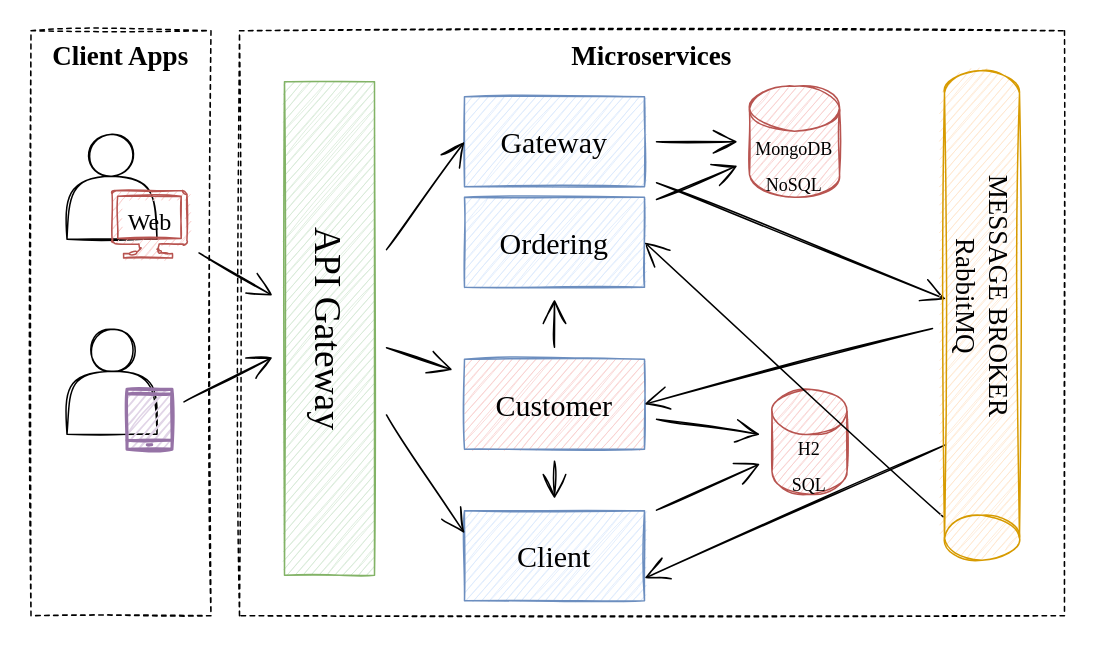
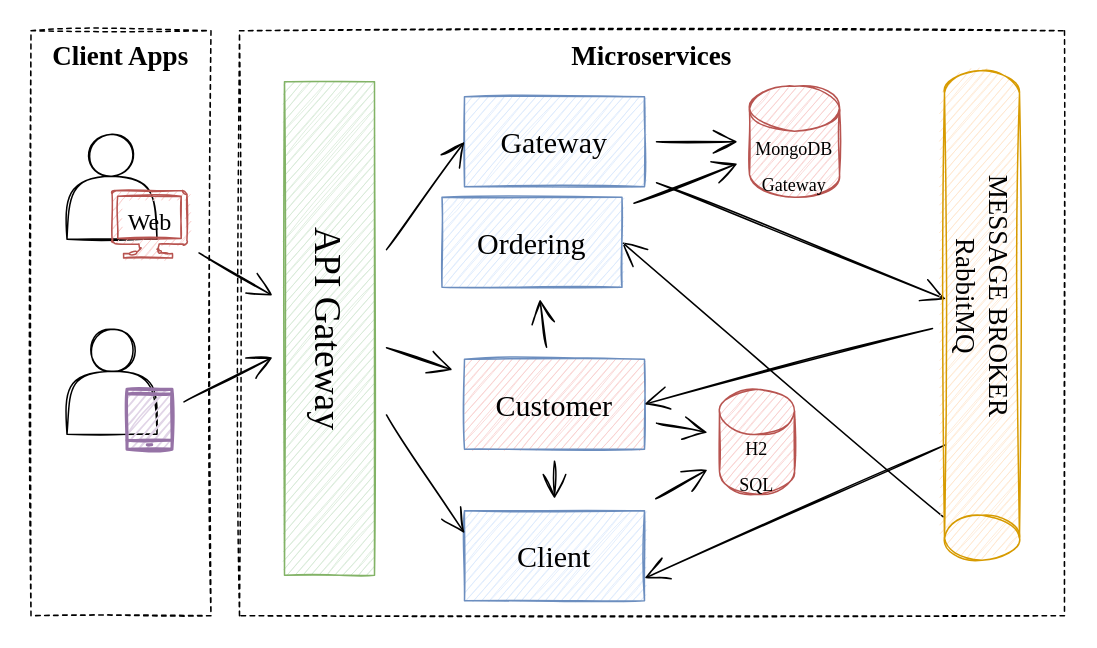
node "MongoDB NoSQL": label "MongoDB NoSQL" -> "MongoDB Gateway"
node "Ordering": moved (554, 242) -> (532, 242)
node "H2 SQL": moved (809, 442) -> (757, 442)
